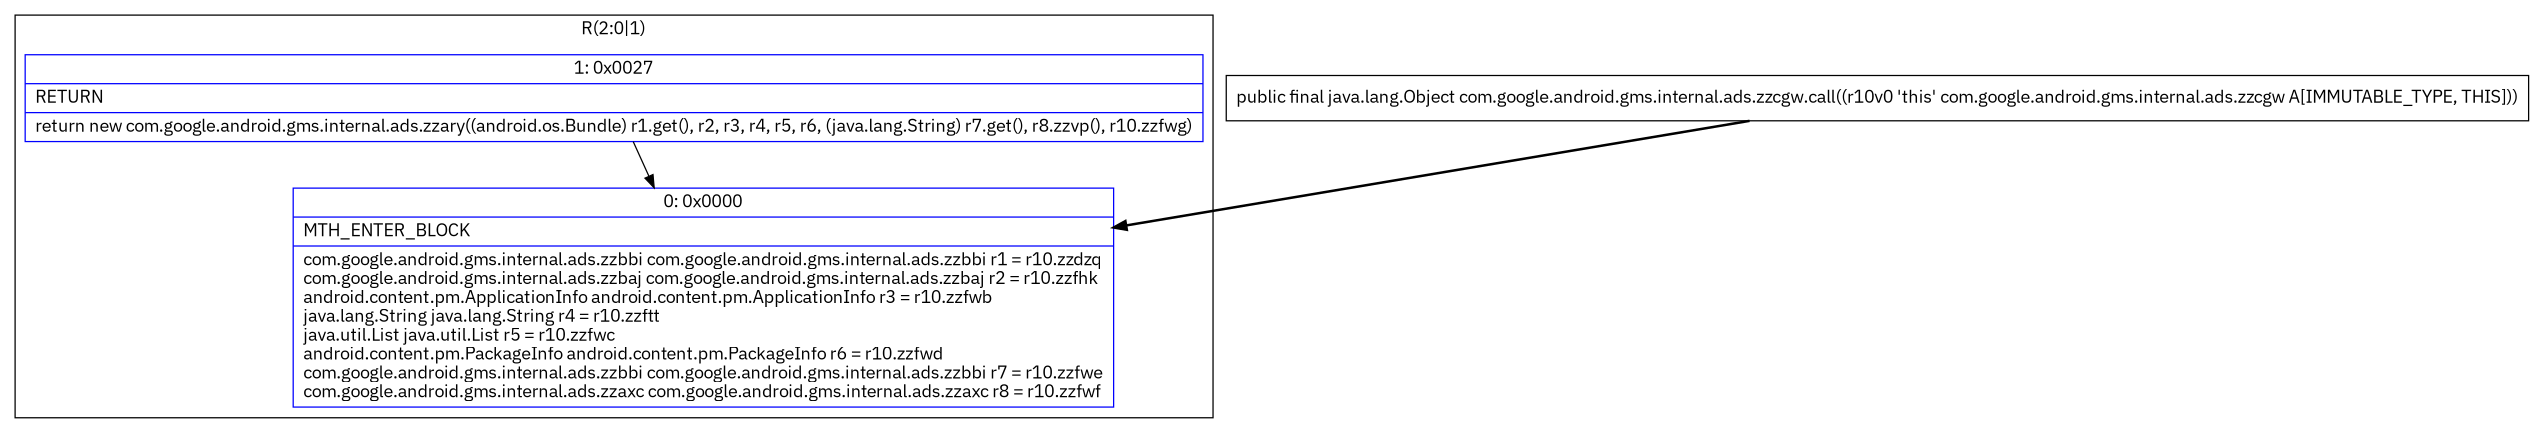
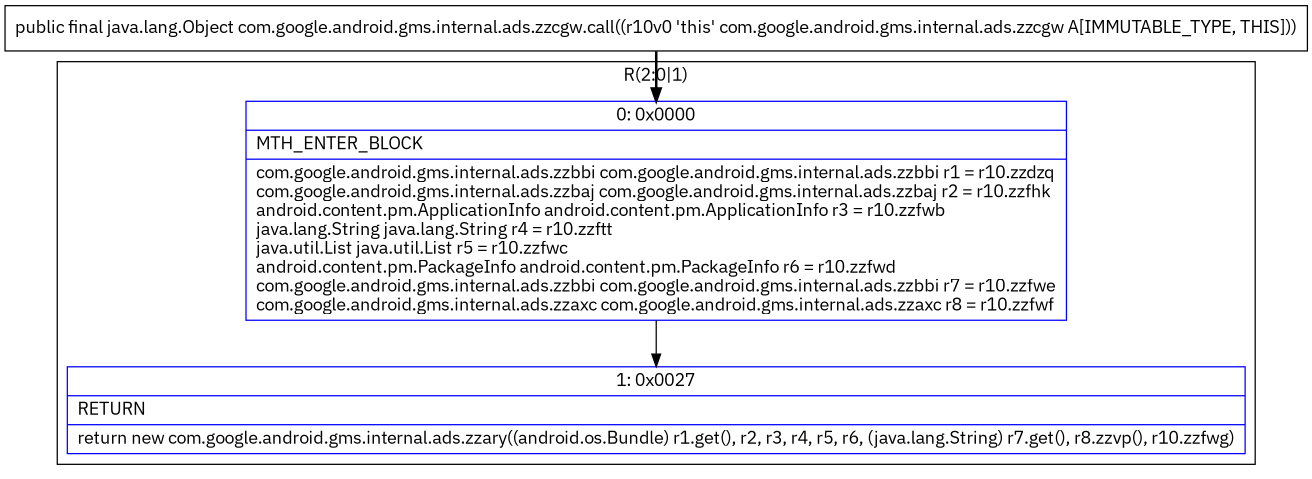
edge "1: 0x0027" -> "0: 0x0000": reversed
